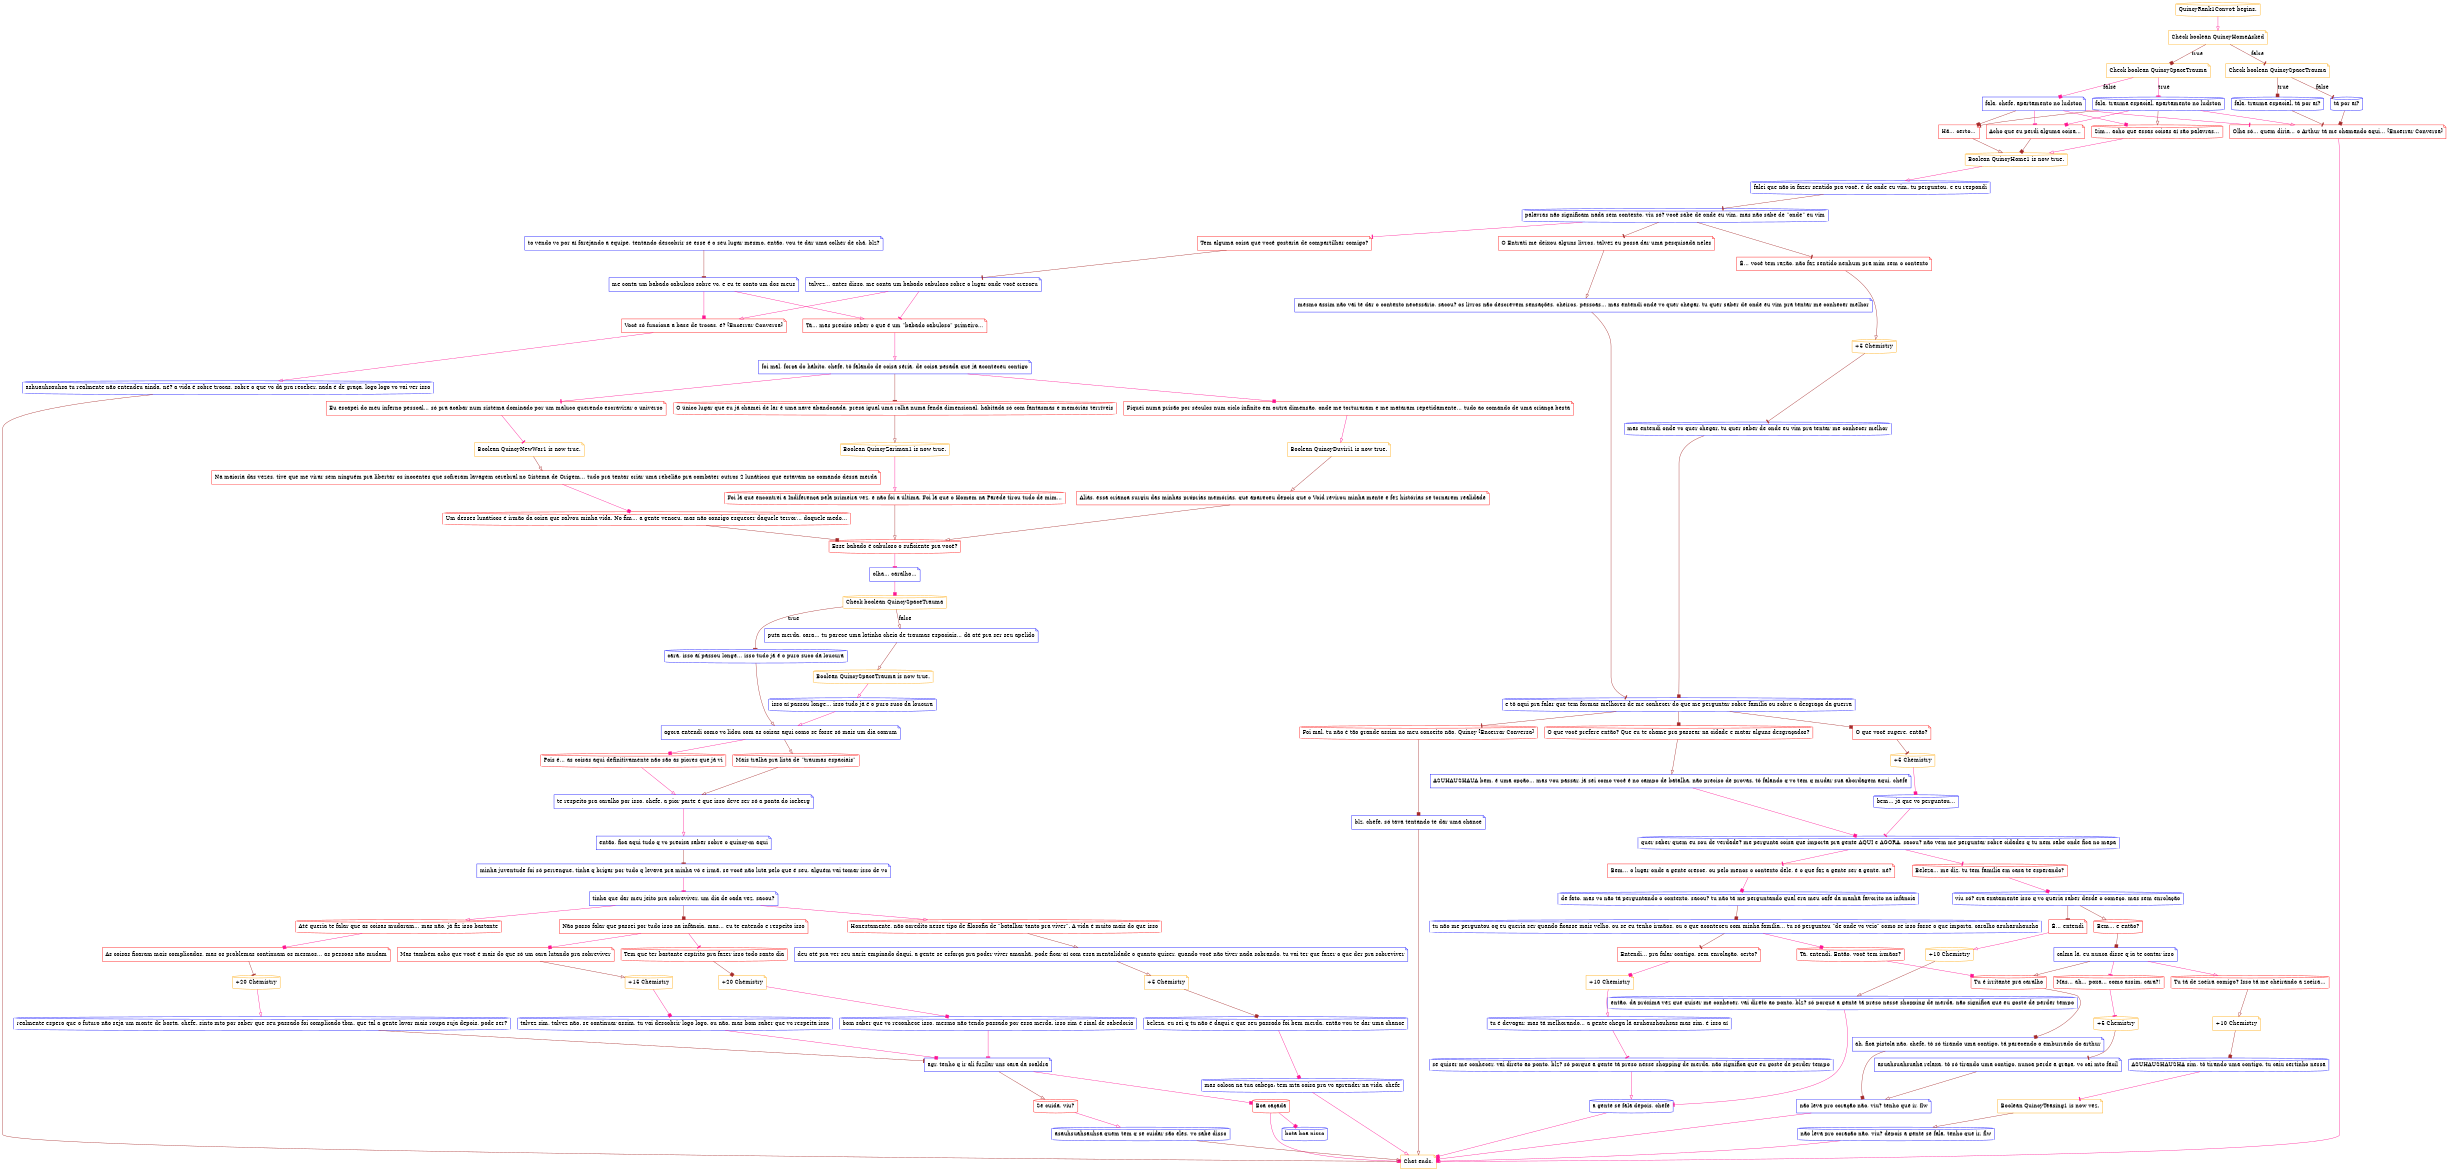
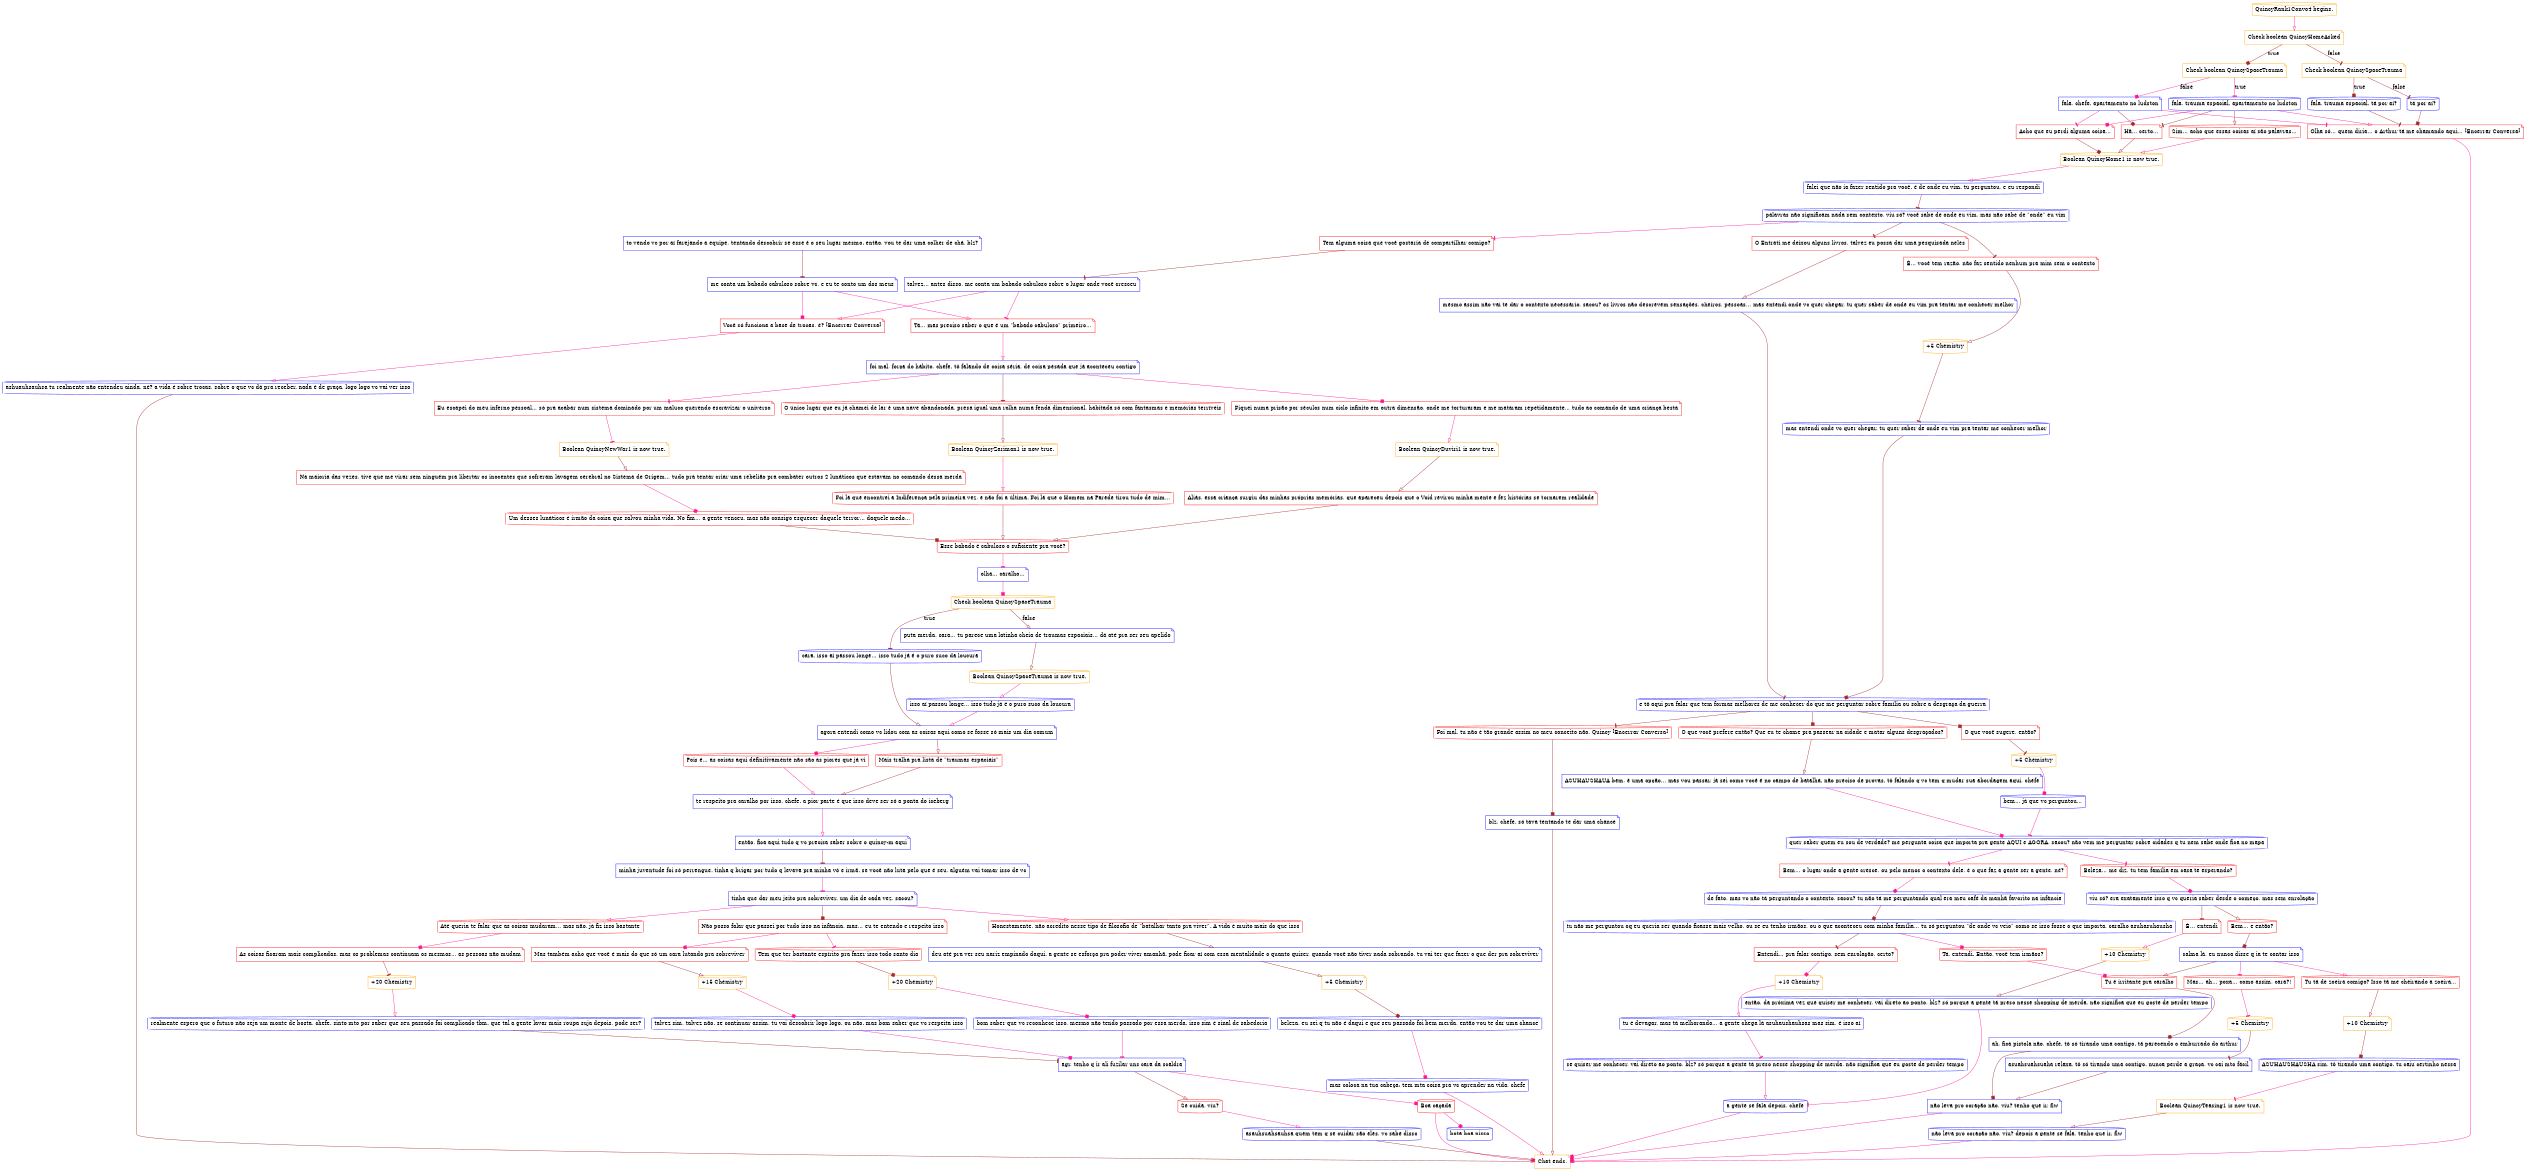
edge "fala, chefe. apartamento no ludston" -> "Sim… acho que essas coisas aí são palavras…": removed
node "Boolean QuincyTeasing1 is now vez.": label "Boolean QuincyTeasing1 is now vez." -> "Boolean QuincyTeasing1 is now true."
